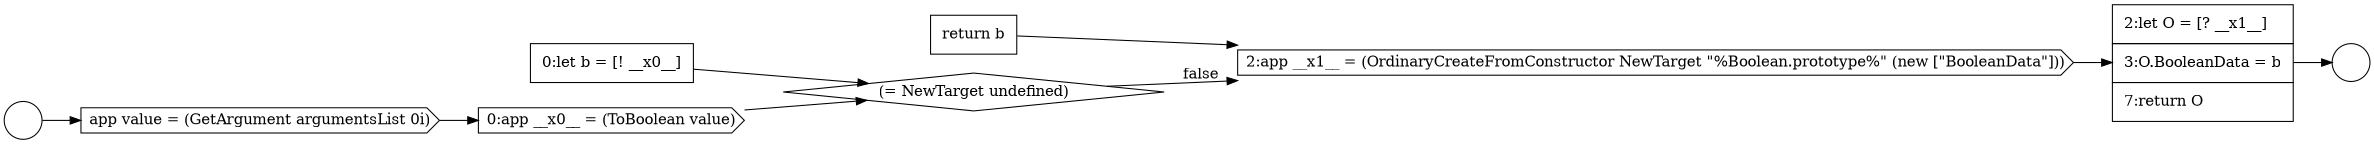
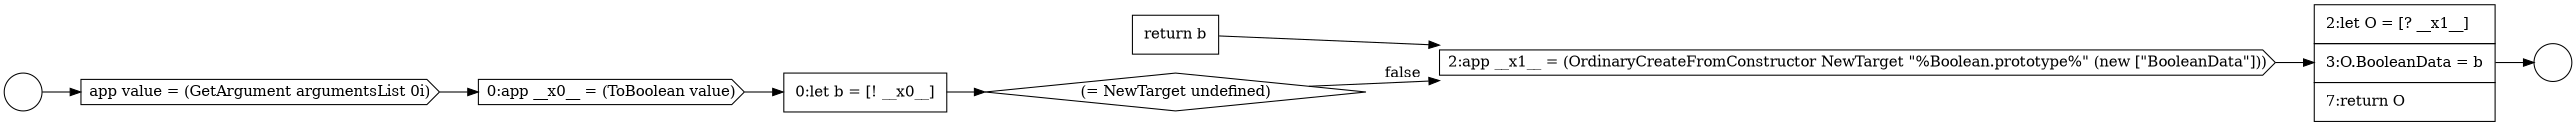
edge "0:app __x0__ = (ToBoolean value)" -> "(= NewTarget undefined)": now "0:app __x0__ = (ToBoolean value)" -> "0:let b = [! __x0__]"
